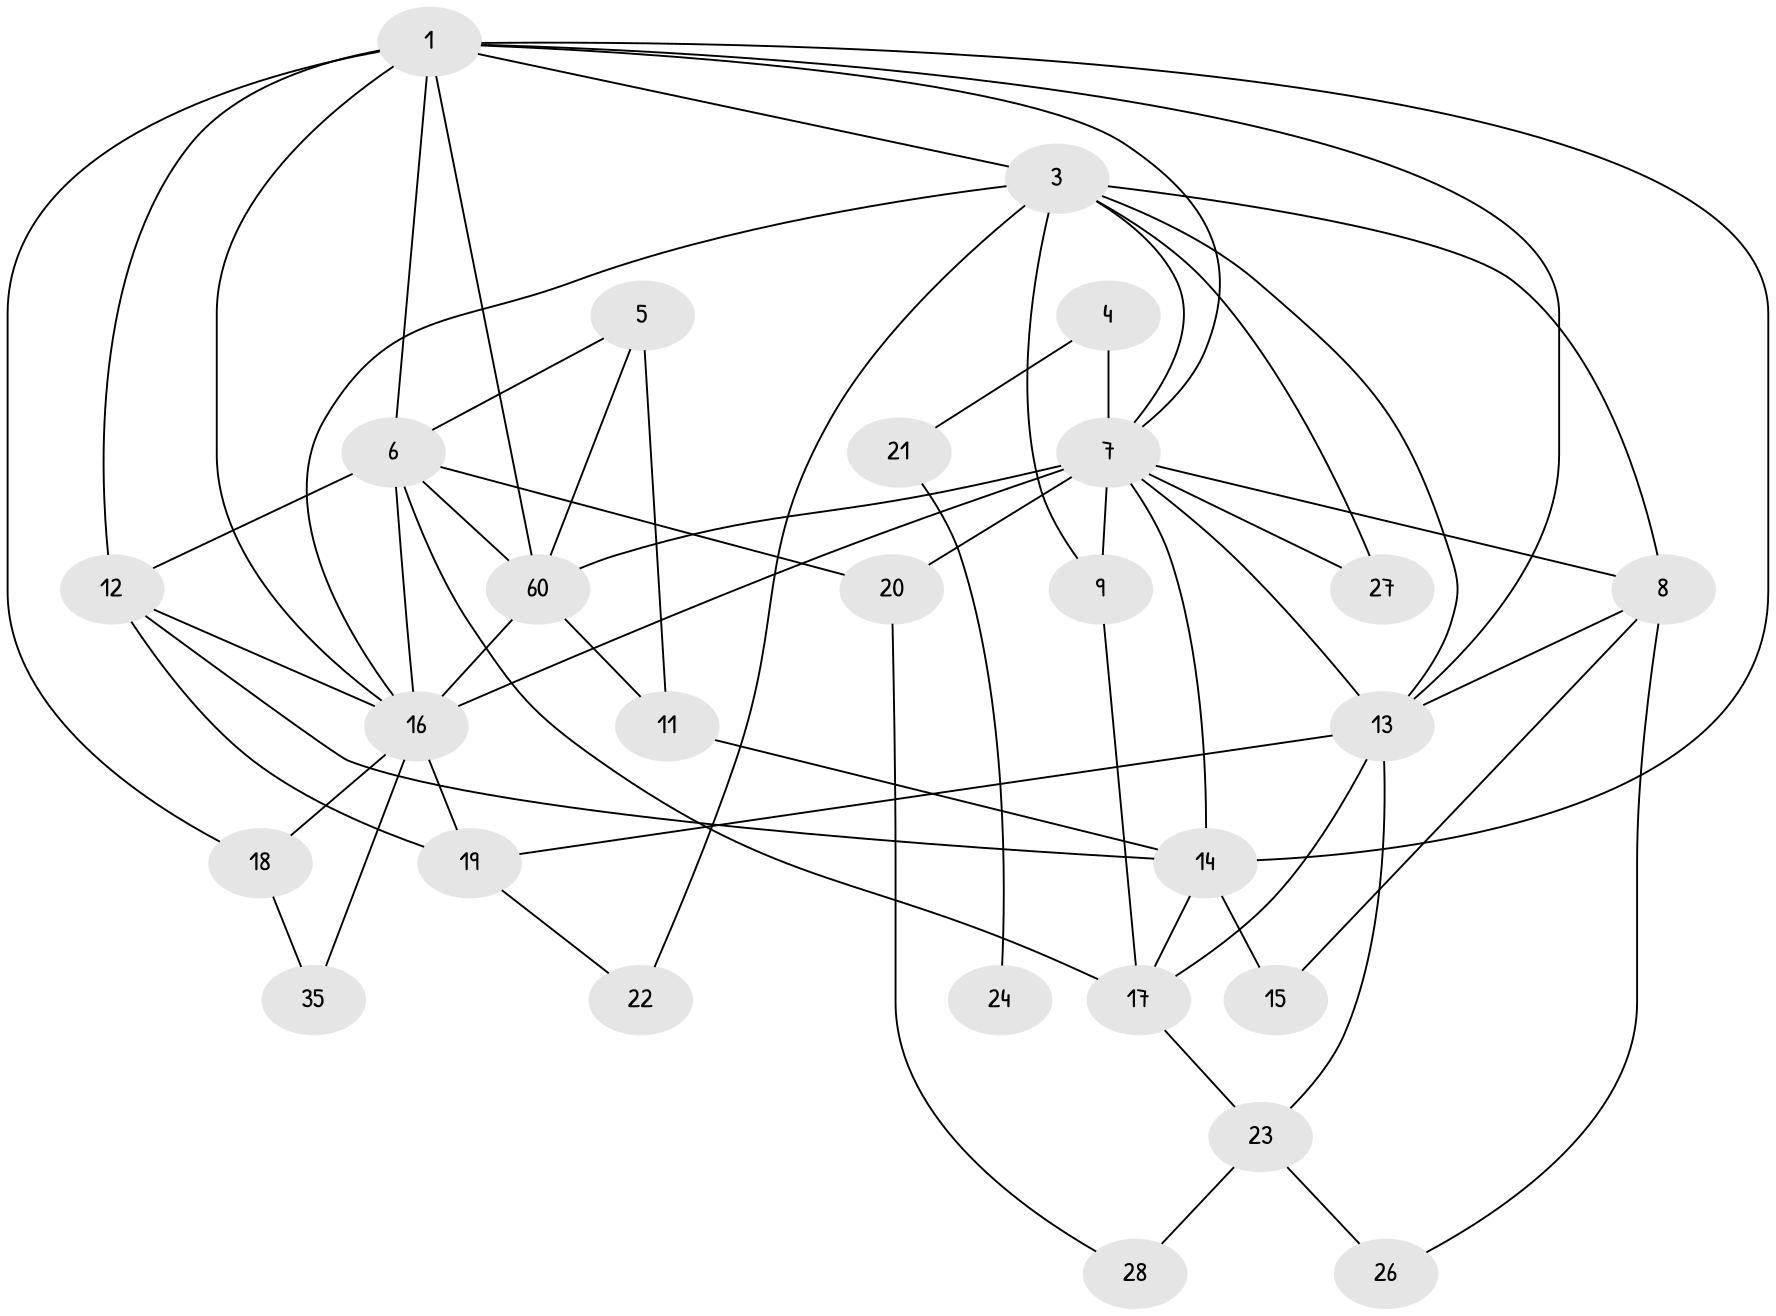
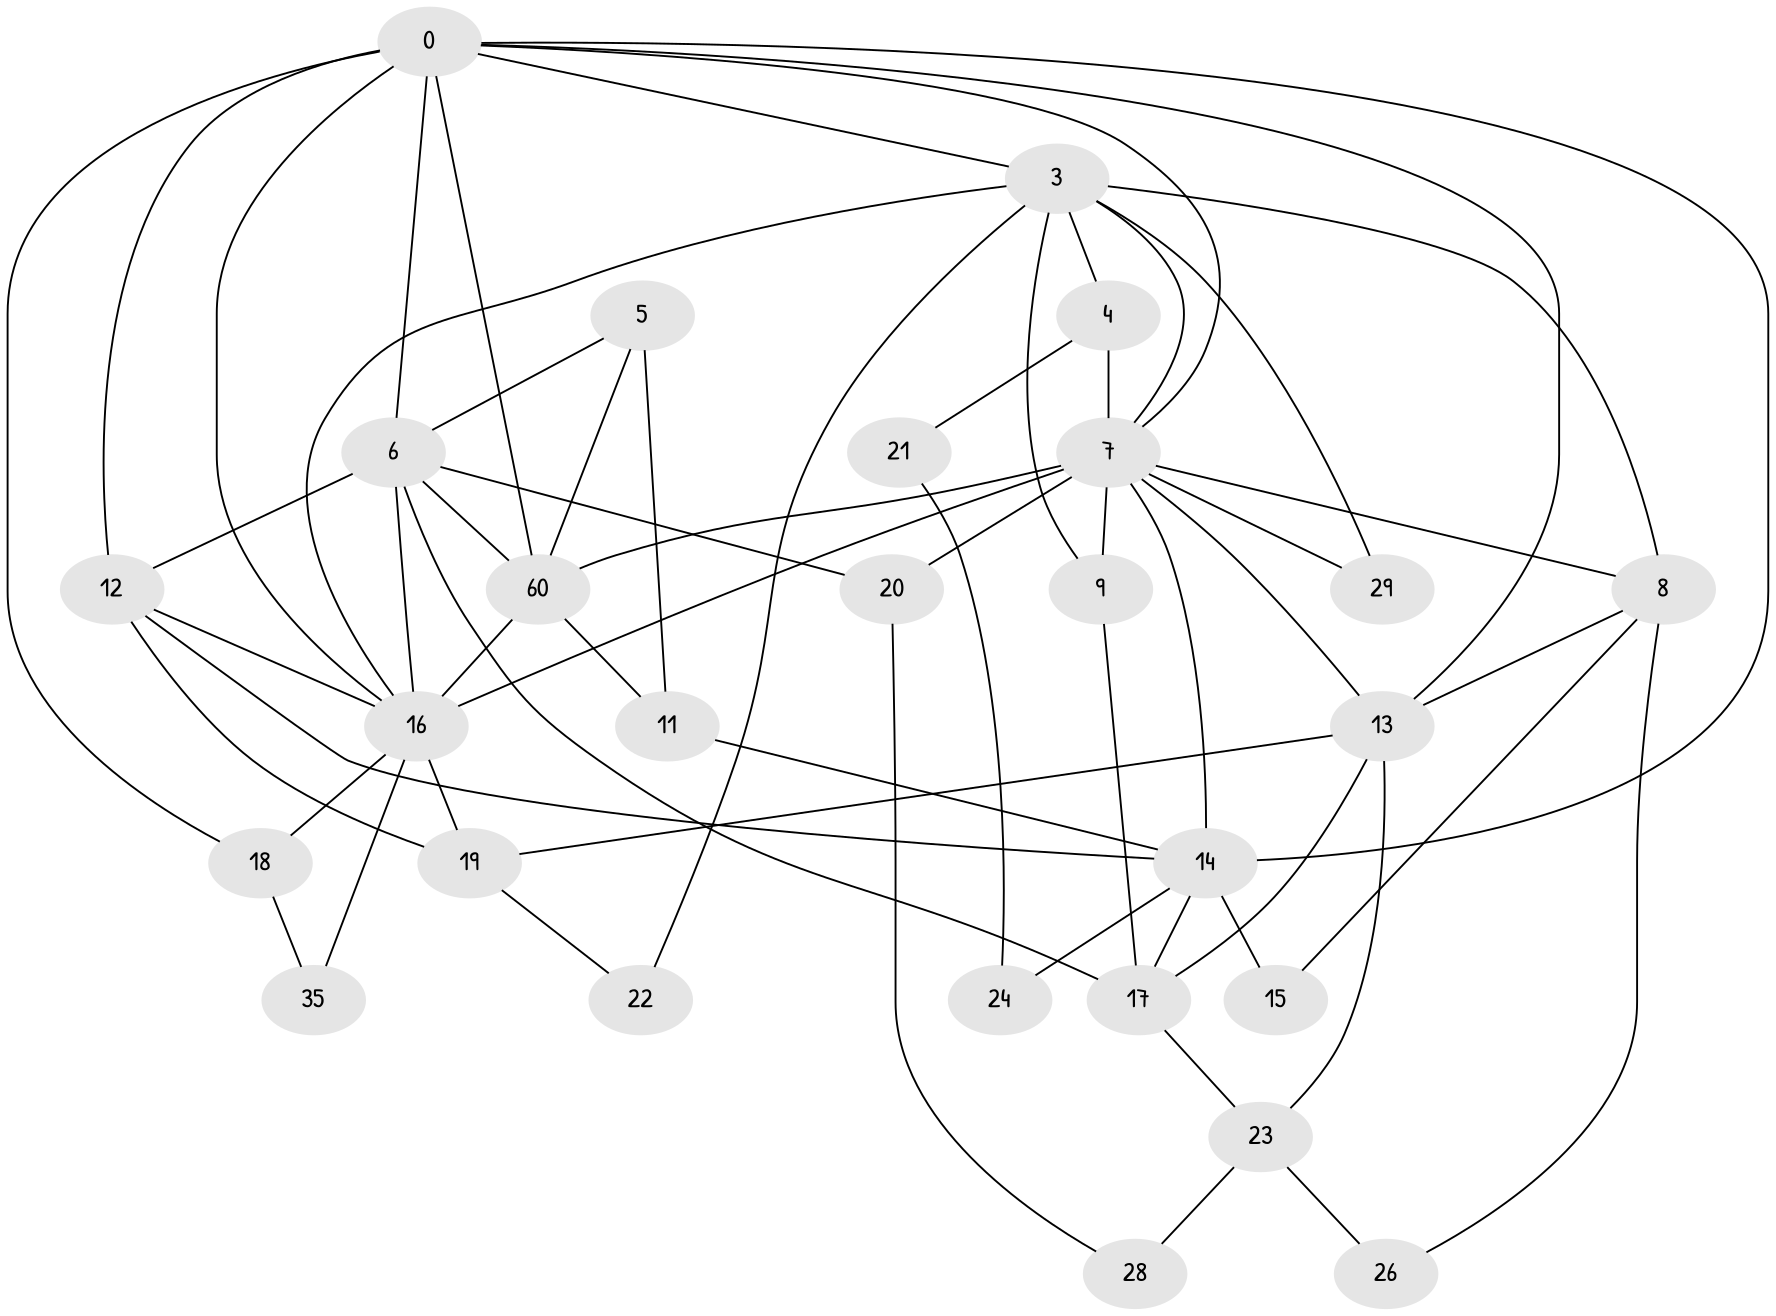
node "1": label "1" -> "0"
edge "3" -- "13": now "3" -- "4"
node "27": label "27" -> "29"
edge "14" -- "24": added
